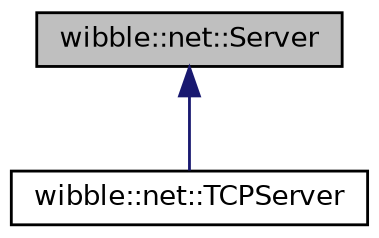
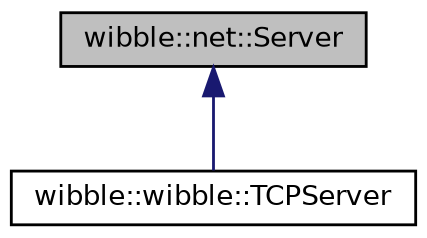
node "wibble::net::TCPServer": label "wibble::net::TCPServer" -> "wibble::wibble::TCPServer"
